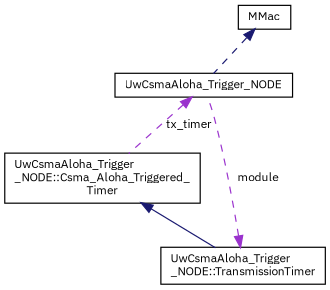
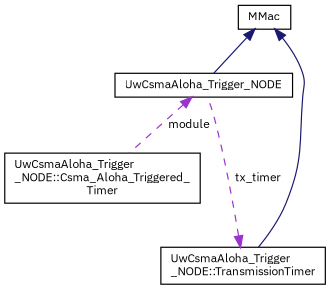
edge "UwCsmaAloha_Trigger_NODE" -> "MMac": style dashed -> solid
edge "UwCsmaAloha_Trigger _NODE::Csma_Aloha_Triggered_ Timer" -> "UwCsmaAloha_Trigger_NODE": label " tx_timer" -> " module"
edge "UwCsmaAloha_Trigger_NODE" -> "UwCsmaAloha_Trigger _NODE::TransmissionTimer": label " module" -> " tx_timer"
edge "UwCsmaAloha_Trigger _NODE::TransmissionTimer" -> "UwCsmaAloha_Trigger _NODE::Csma_Aloha_Triggered_ Timer": now "UwCsmaAloha_Trigger _NODE::TransmissionTimer" -> "MMac"
